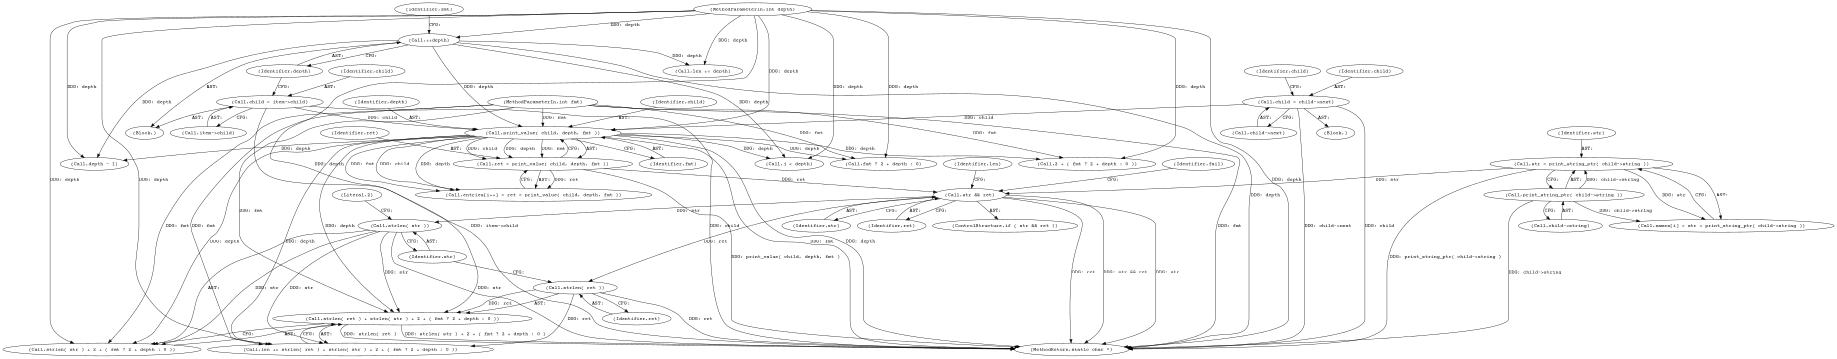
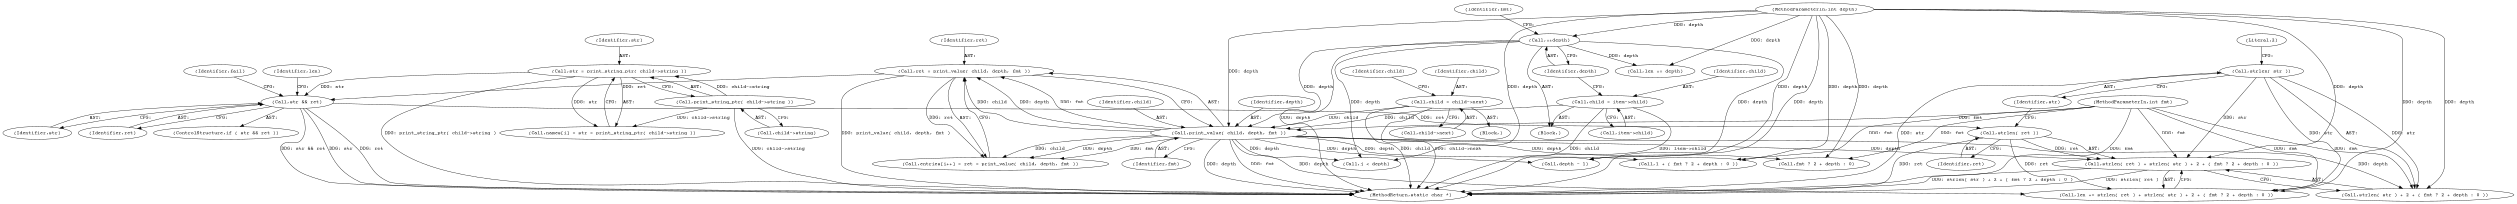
node "(Call,2 + ( fmt ? 2 + depth : 0 ))": label "(Call,2 + ( fmt ? 2 + depth : 0 ))" -> "(Call,1 + ( fmt ? 2 + depth : 0 ))"
edge "(Call,str && ret)" -> "(Call,strlen( str ))": removed, label "DDG: str"
